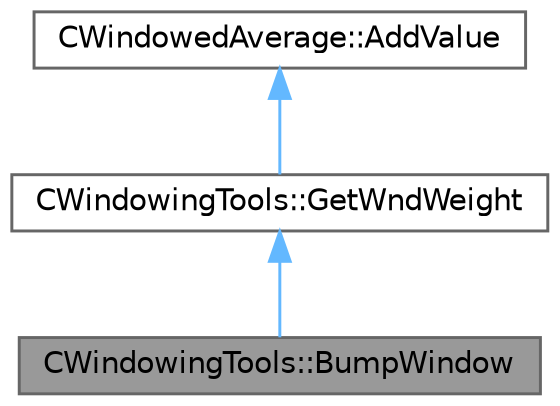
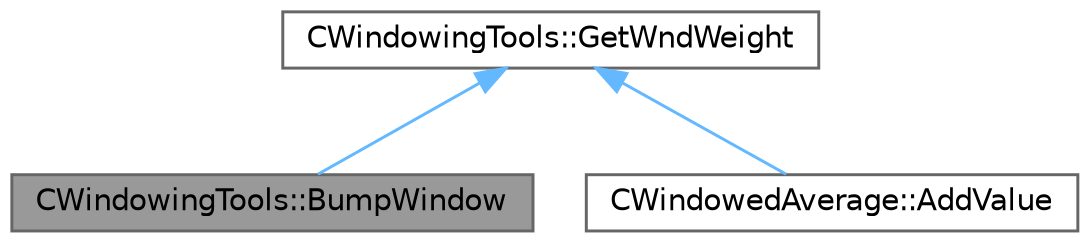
edge "CWindowingTools::GetWndWeight" -> "CWindowedAverage::AddValue": reversed
